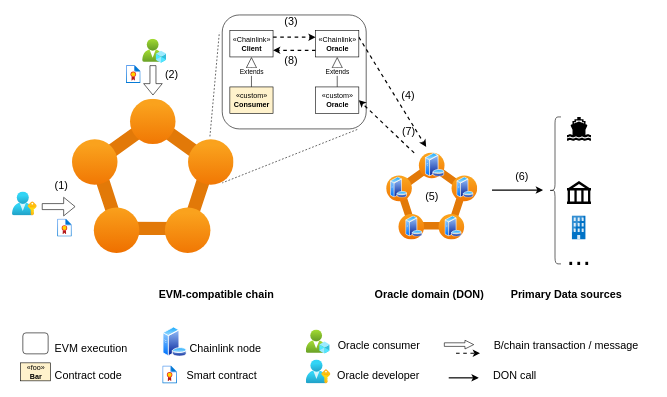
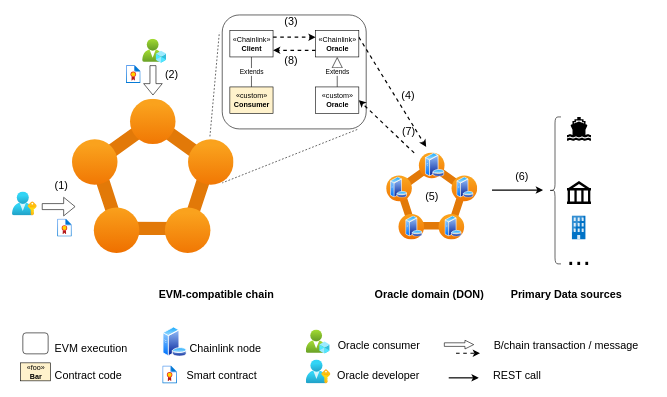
edge "«custom» Consumer" -> "«Chainlink» Client": arrowhead block -> none
node "DON call": label "DON call" -> "REST call"
